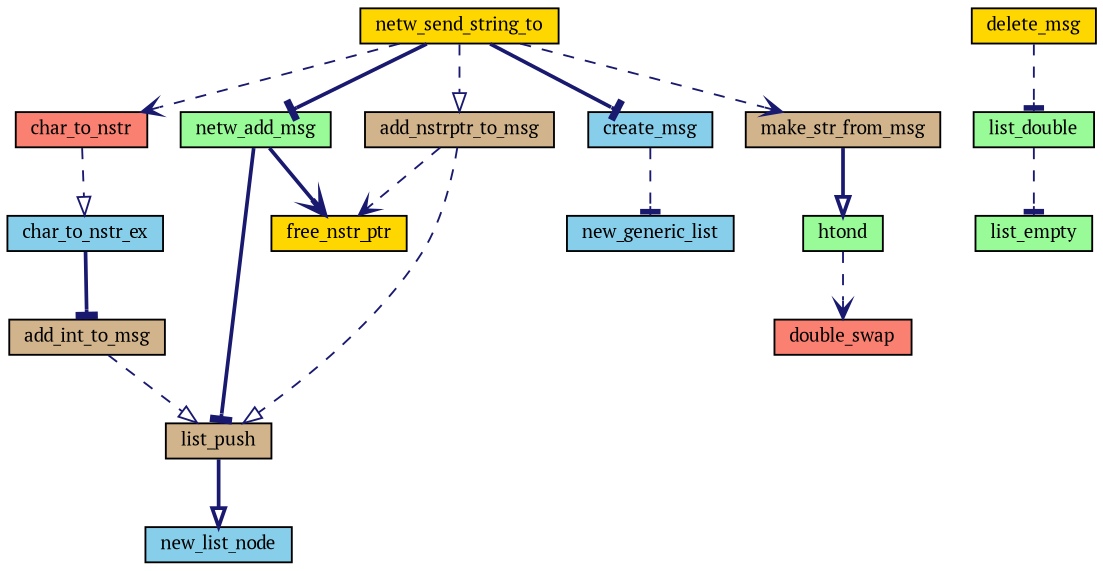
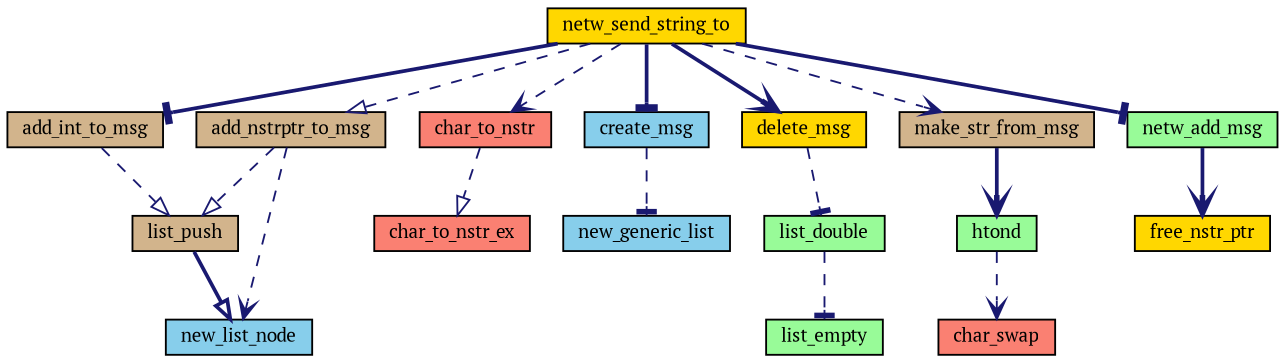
edge "netw_send_string_to" -> "delete_msg": added
edge "make_str_from_msg" -> "htond": arrowhead onormal -> vee
edge "add_nstrptr_to_msg" -> "free_nstr_ptr": now "add_nstrptr_to_msg" -> "new_list_node"
node "char_to_nstr_ex": fillcolor skyblue -> salmon
edge "char_to_nstr_ex" -> "add_int_to_msg": now "netw_send_string_to" -> "add_int_to_msg"
edge "netw_add_msg" -> "list_push": removed
node "double_swap": label "double_swap" -> "char_swap"
